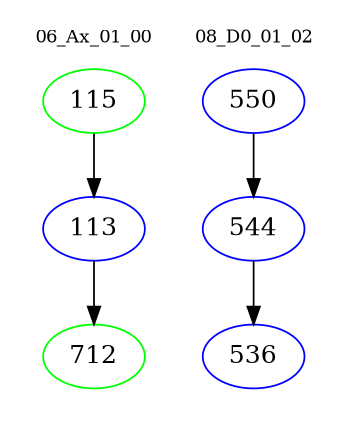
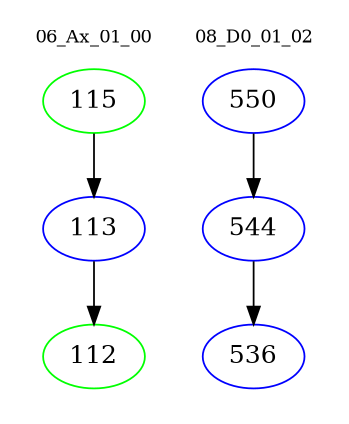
node "712": label "712" -> "112"
